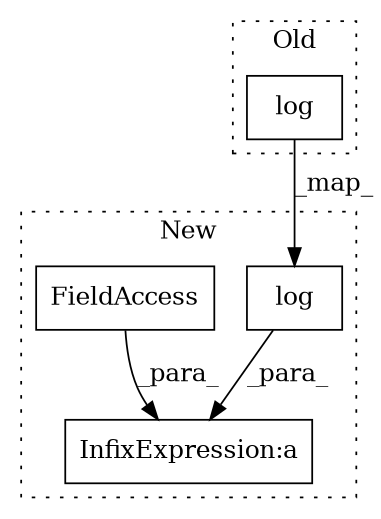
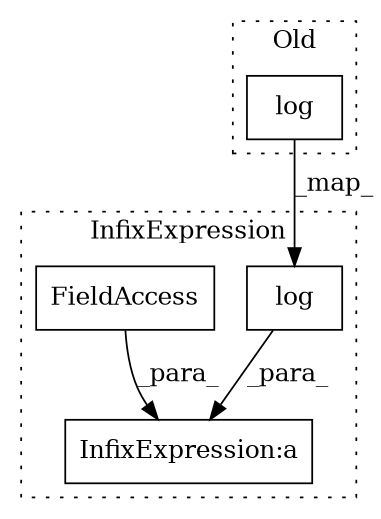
cluster "New": label "New" -> "InfixExpression"
